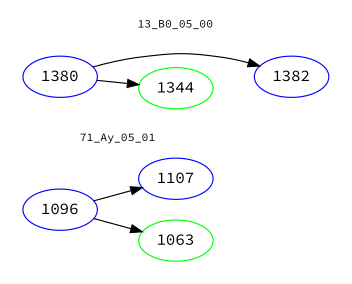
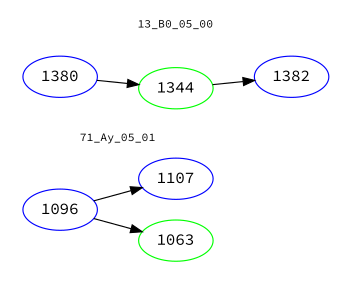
edge "1380" -> "1382": now "1344" -> "1382"
